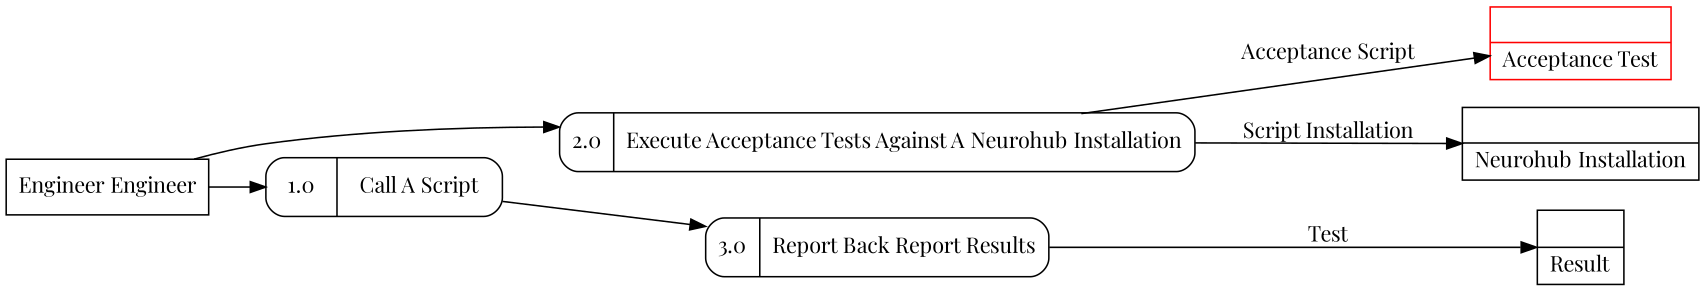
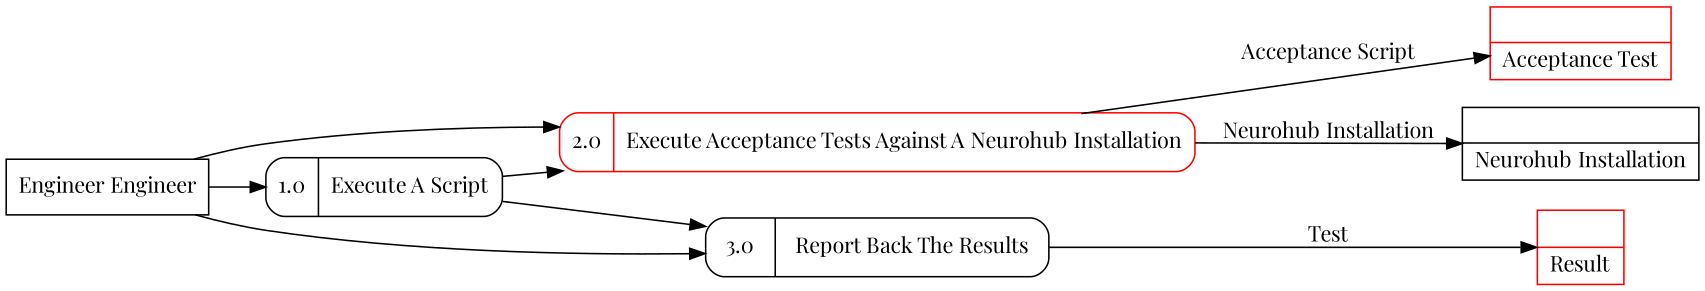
edge "2.0" -> "Neurohub Installation": label "Script Installation" -> "Neurohub Installation"
node "2.0": color black -> red
edge "1.0" -> "2.0": added
node "1.0": text "Call A Script" -> "Execute A Script"
node "3.0": text "Report Back Report Results" -> "Report Back The Results"
node "Result": color black -> red
edge "Engineer Engineer" -> "3.0": added
